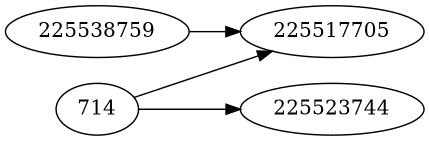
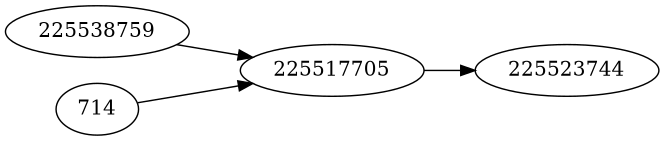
edge "714" -> "225523744": now "225517705" -> "225523744"
